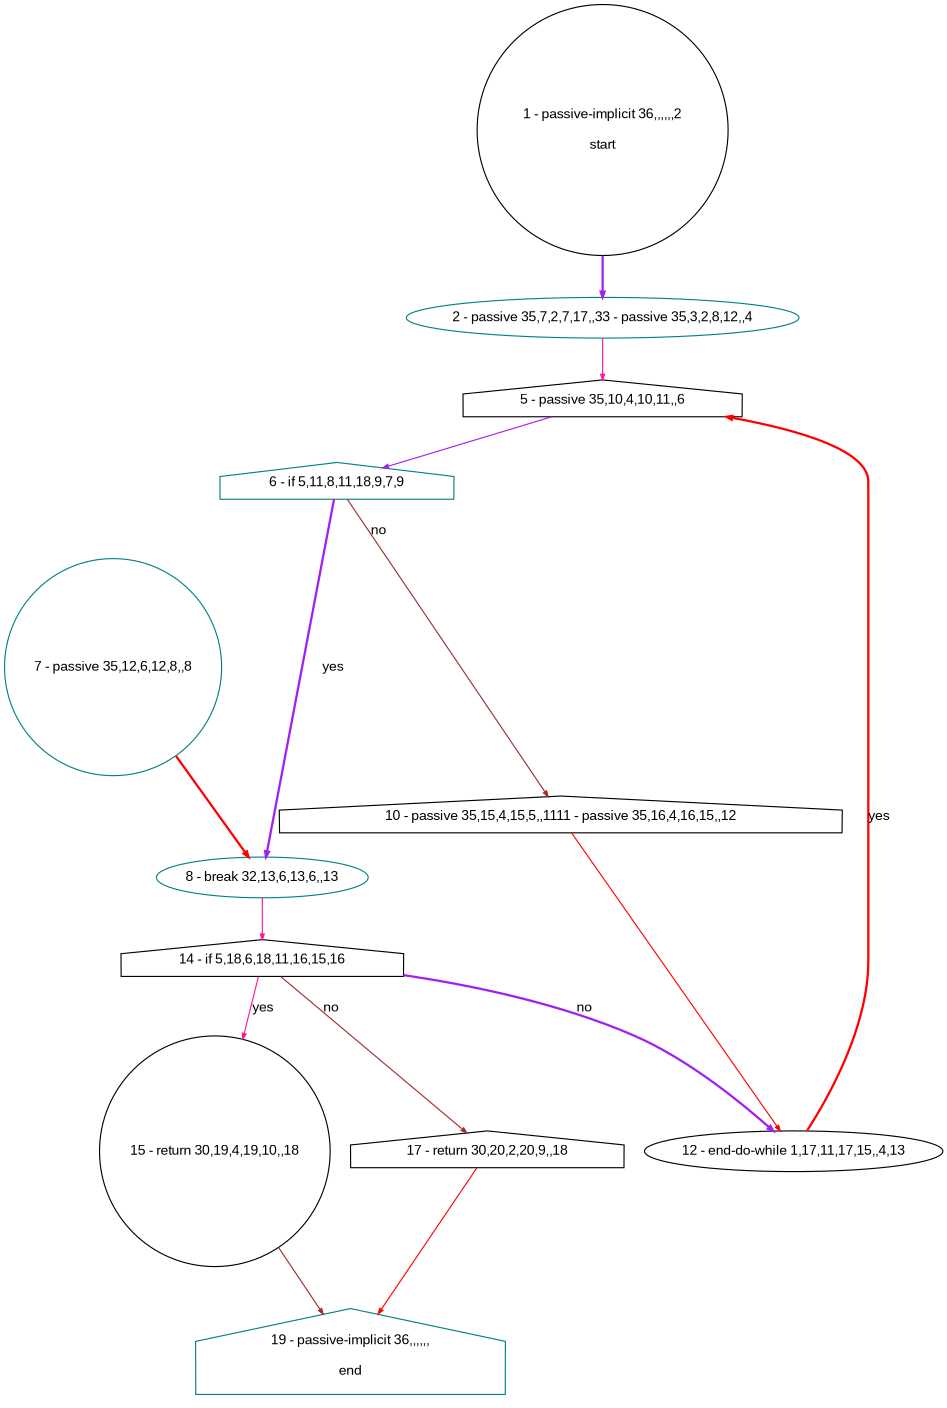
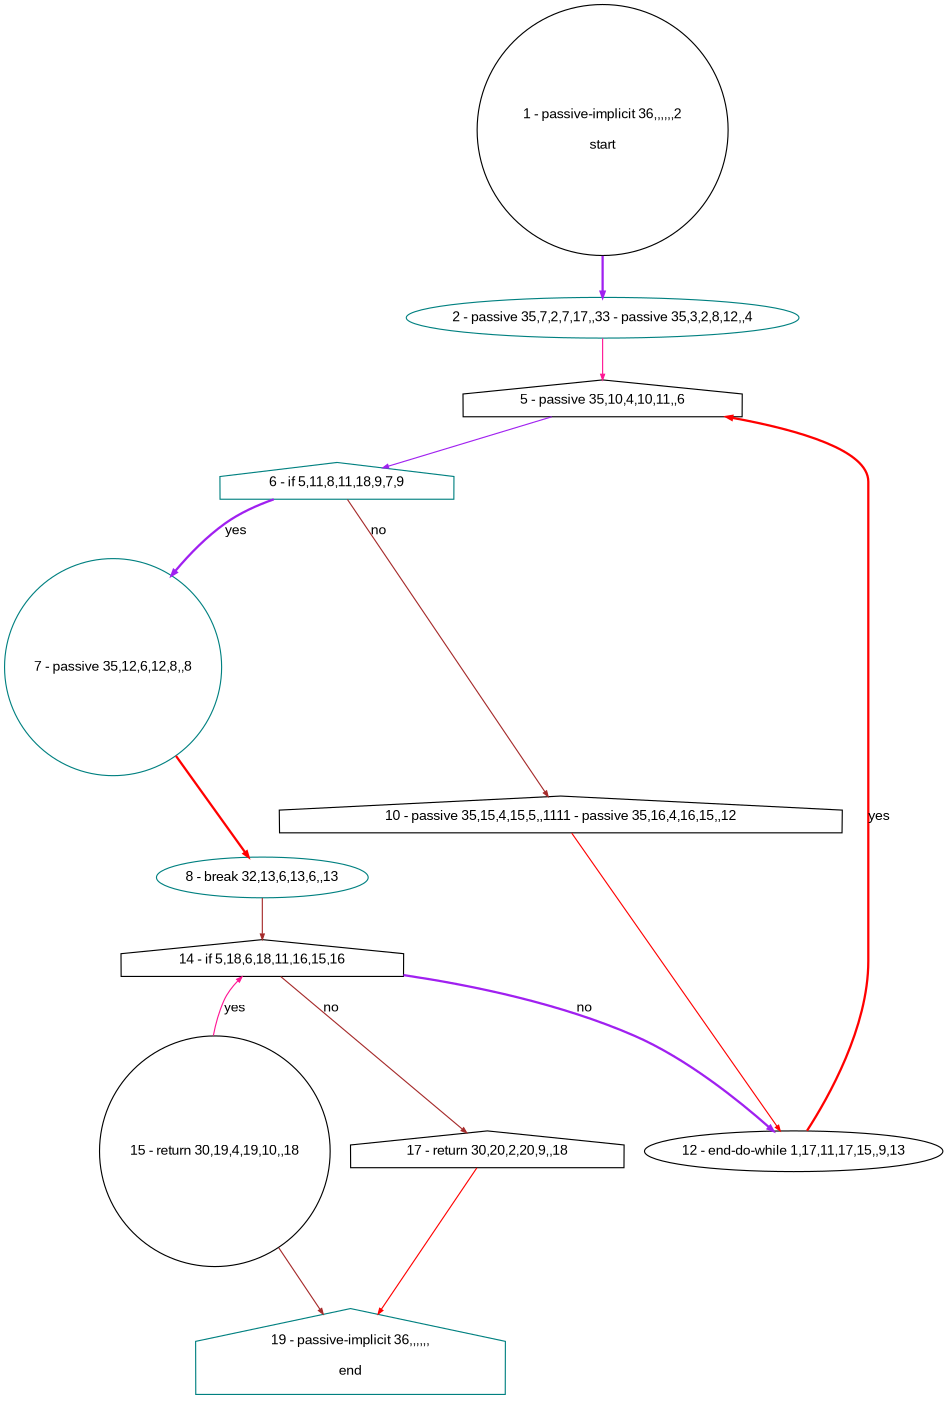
edge "6 - if 5,11,8,11,18,9,7,9" -> "8 - break 32,13,6,13,6,,13": now "6 - if 5,11,8,11,18,9,7,9" -> "7 - passive 35,12,6,12,8,,8"
edge "8 - break 32,13,6,13,6,,13" -> "14 - if 5,18,6,18,11,16,15,16": color deeppink -> brown
edge "14 - if 5,18,6,18,11,16,15,16" -> "15 - return 30,19,4,19,10,,18": reversed
node "12 - end-do-while 1,17,11,17,15,,4,13": label "12 - end-do-while 1,17,11,17,15,,4,13" -> "12 - end-do-while 1,17,11,17,15,,9,13"
